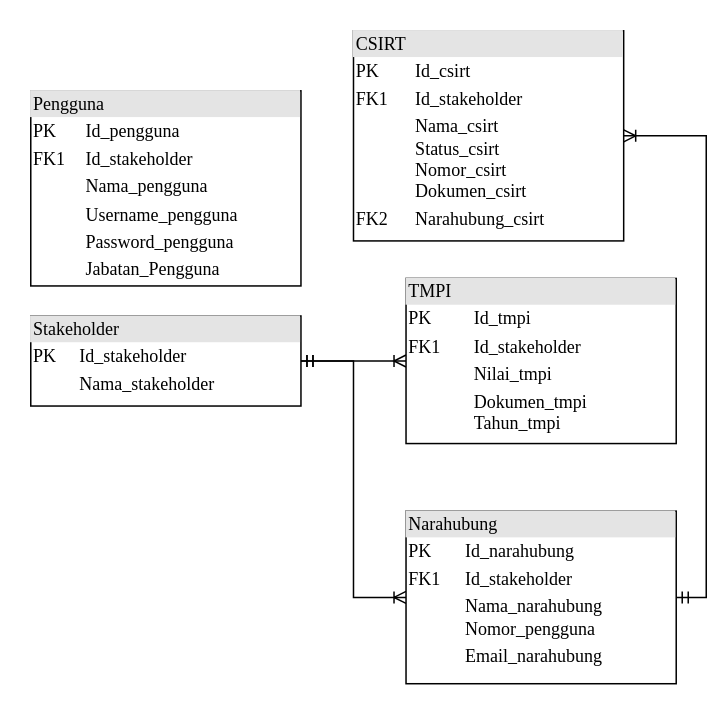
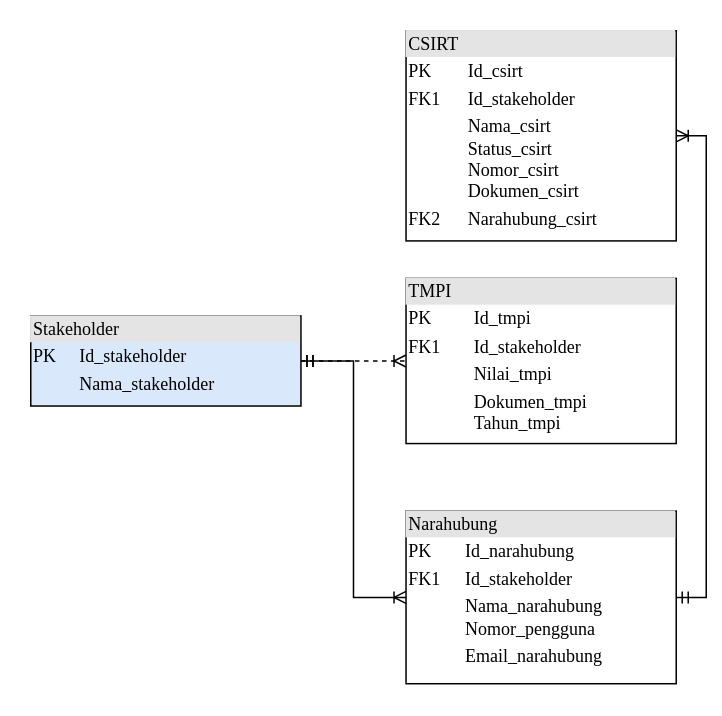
node "CSIRT PK Id_csirt FK1 Id_stakeholder Nama_csirt Status_csirt Nomor_csirt Dokumen_csirt FK2 Narahubung_csirt": moved (488, 136) -> (541, 136)
node "Pengguna PK Id_pengguna FK1 Id_stakeholder Nama_pengguna Username_pengguna Password_pengguna Jabatan_Pengguna": removed
node "Stakeholder PK Id_stakeholder Nama_stakeholder": fillcolor #ffffff -> #dae8fc
edge "Stakeholder PK Id_stakeholder Nama_stakeholder" -- "TMPI PK Id_tmpi FK1 Id_stakeholder Nilai_tmpi Dokumen_tmpi Tahun_tmpi": style solid -> dashed
